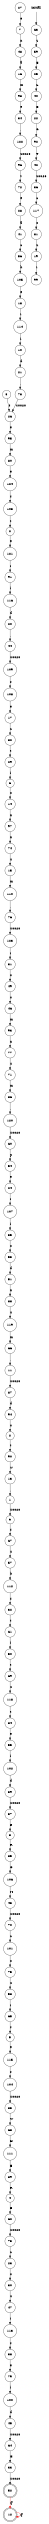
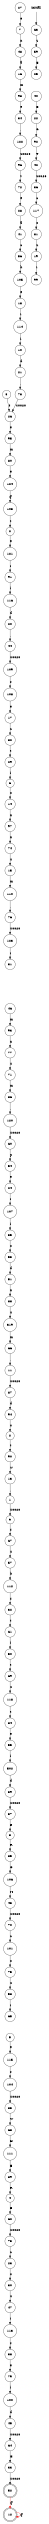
edge "25" -> "40": removed, label "L"
edge "124" -> "103": label "s" -> "@"
node "49": removed
node "119": label "119" -> "319"
node "102": label "102" -> "502"
edge "65" -> "5": removed, label "s"
